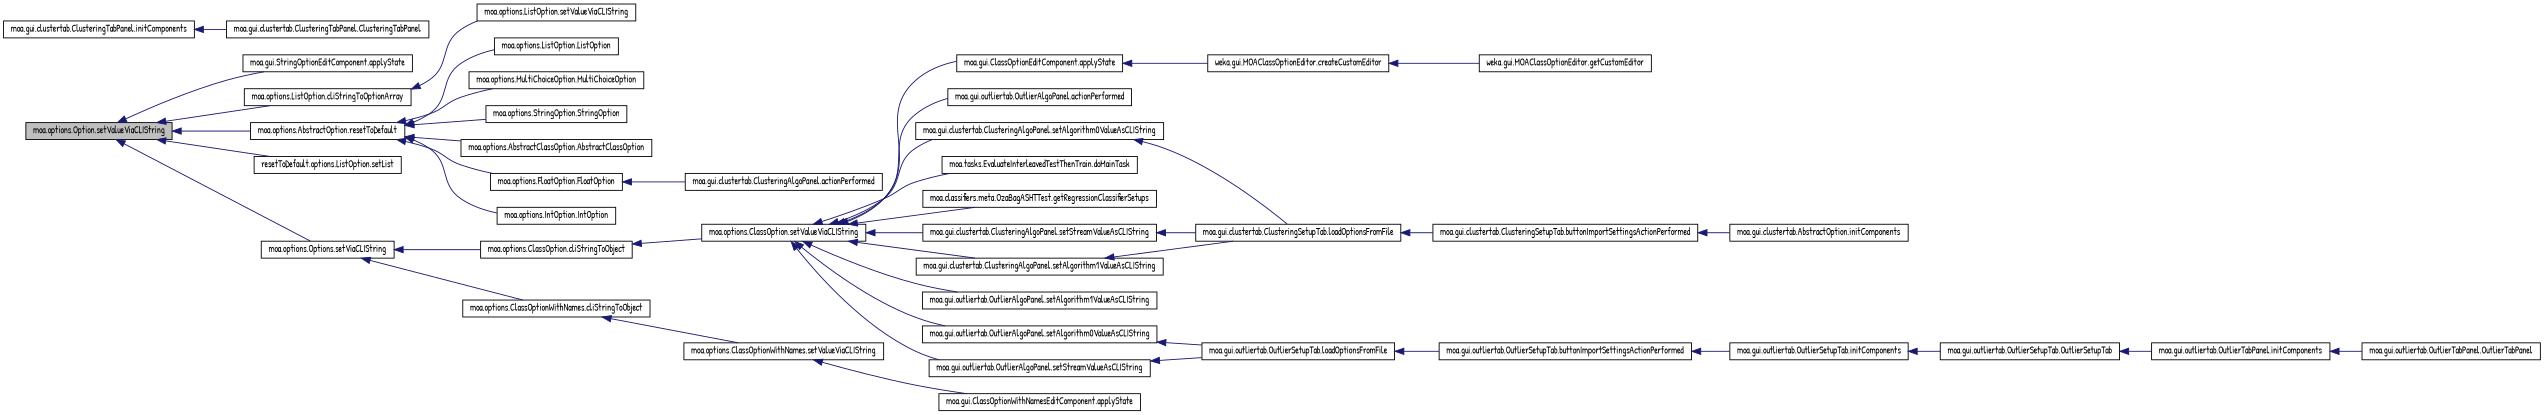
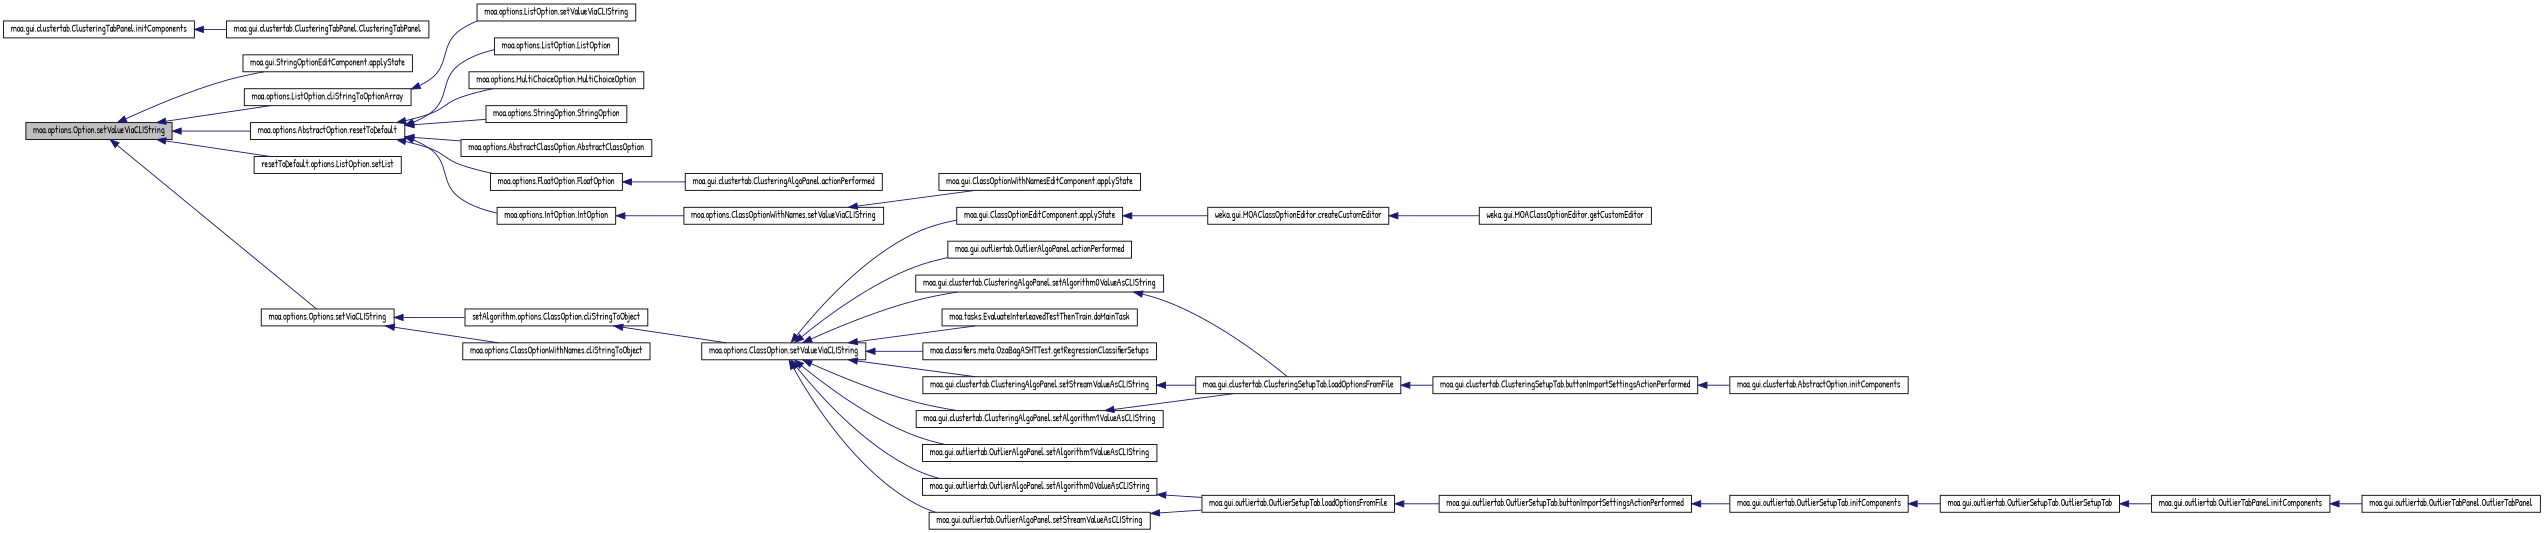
node "moa.options.ClassOption.cliStringToObject": label "moa.options.ClassOption.cliStringToObject" -> "setAlgorithm.options.ClassOption.cliStringToObject"
edge "moa.options.ClassOptionWithNames.setValueViaCLIString" -> "moa.options.ClassOptionWithNames.cliStringToObject": now "moa.options.ClassOptionWithNames.setValueViaCLIString" -> "moa.options.IntOption.IntOption"
